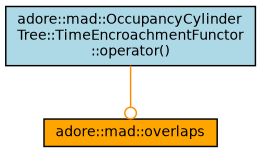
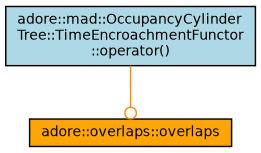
node "adore::mad::overlaps": label "adore::mad::overlaps" -> "adore::overlaps::overlaps"
